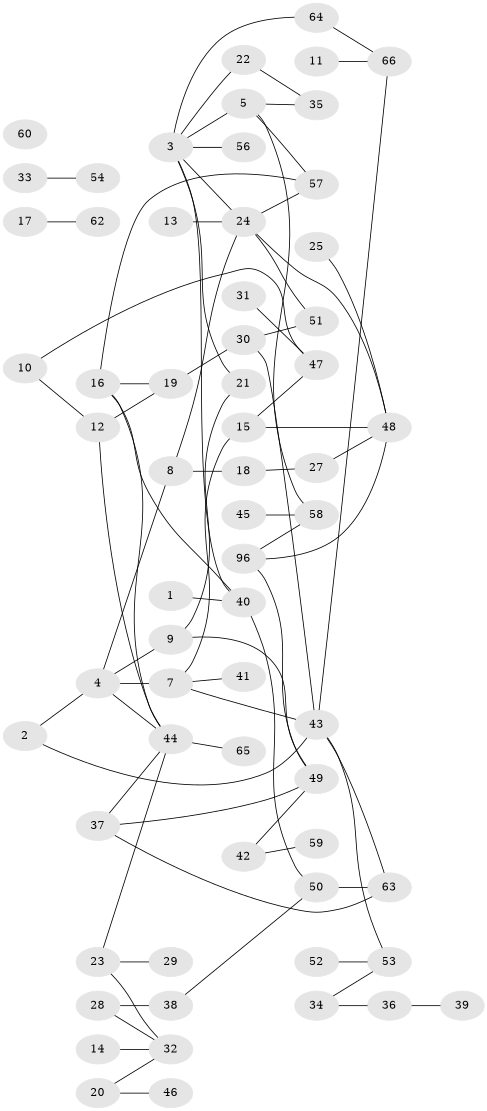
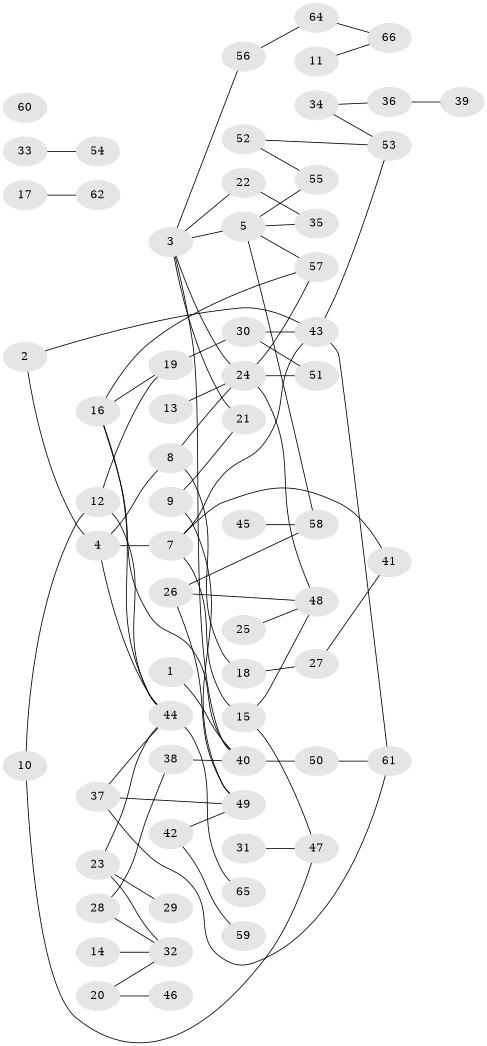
edge "64" -- "3": now "64" -- "56"
node "55": added
edge "66" -- "43": removed
edge "48" -- "27": now "41" -- "27"
node "96": label "96" -> "26"
edge "9" -- "4": removed
node "63": label "63" -> "61"
edge "50" -- "38": now "40" -- "38"
